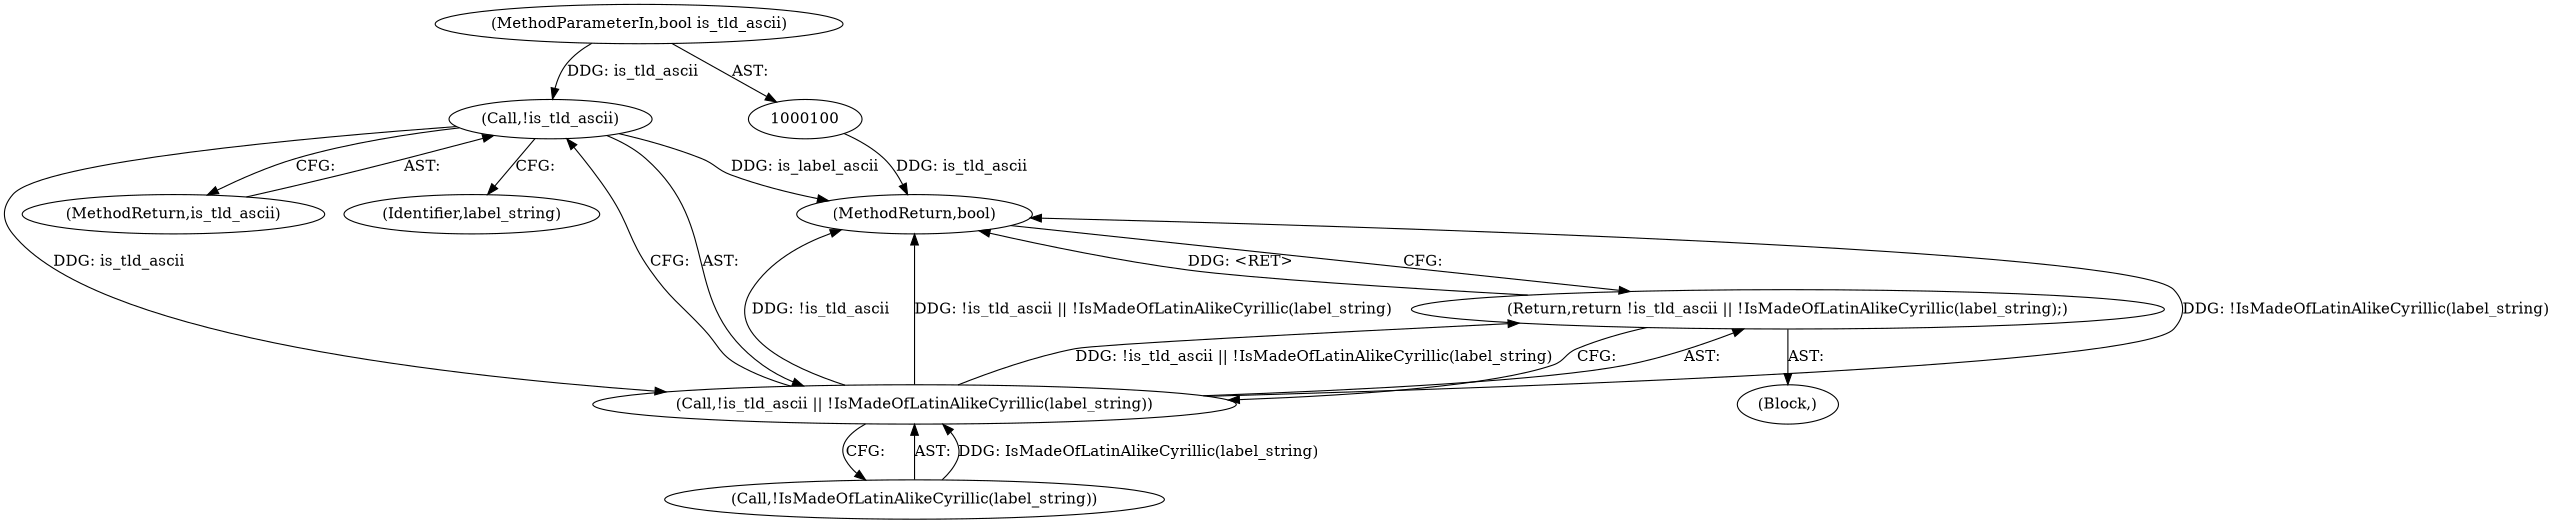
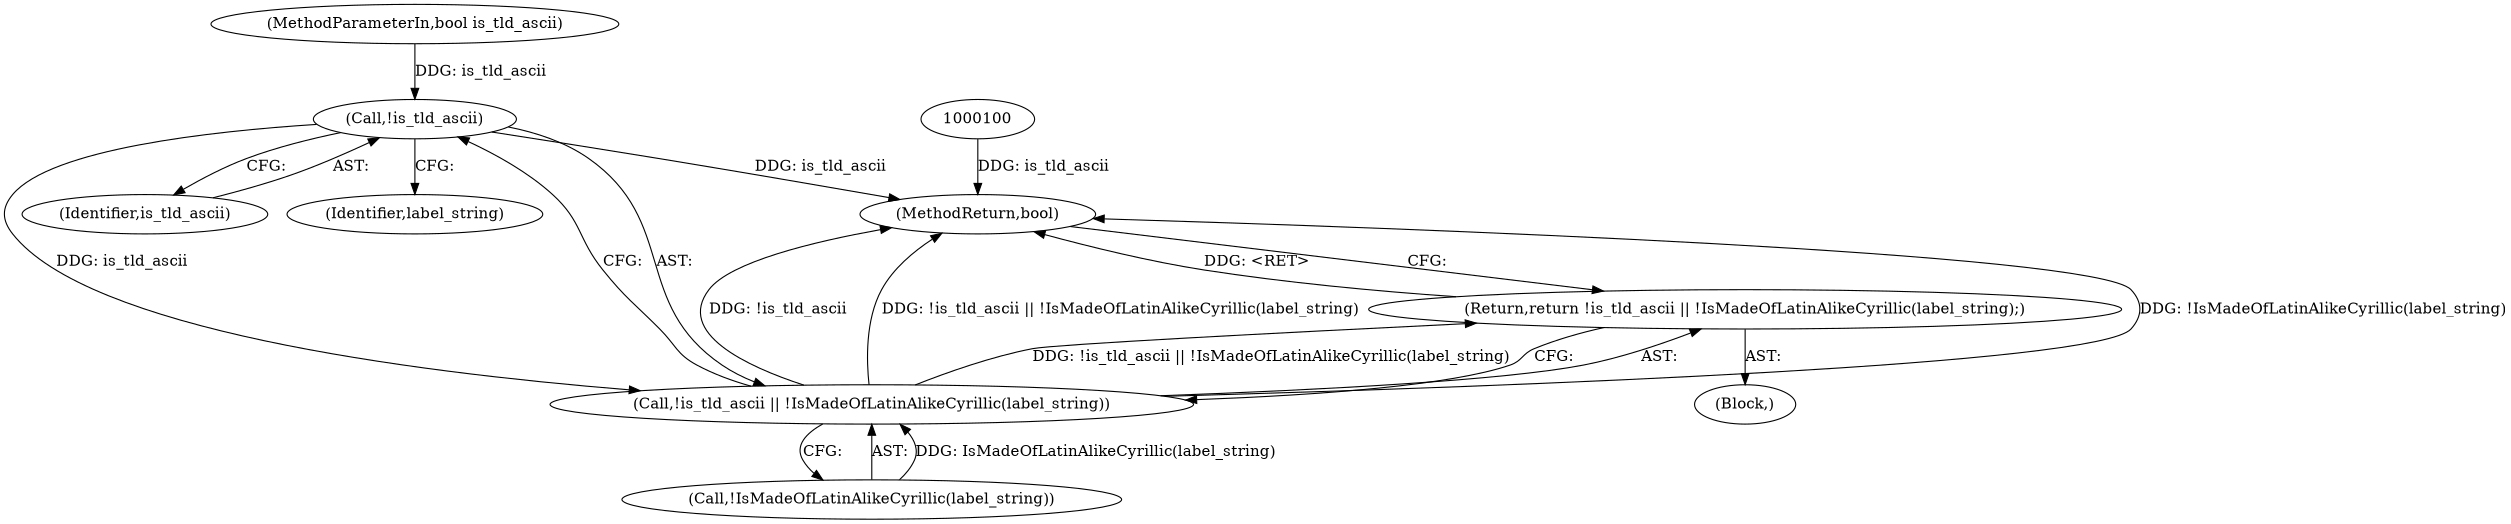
edge "(MethodParameterIn,bool is_tld_ascii)" -> "1000100": removed, label "AST:"
edge "(Call,!is_tld_ascii)" -> "(MethodReturn,bool)": label "DDG: is_label_ascii" -> "DDG: is_tld_ascii"
node "(MethodReturn,is_tld_ascii)": label "(MethodReturn,is_tld_ascii)" -> "(Identifier,is_tld_ascii)"
